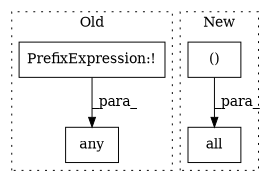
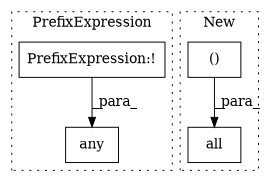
cluster "Old": label "Old" -> "PrefixExpression"
